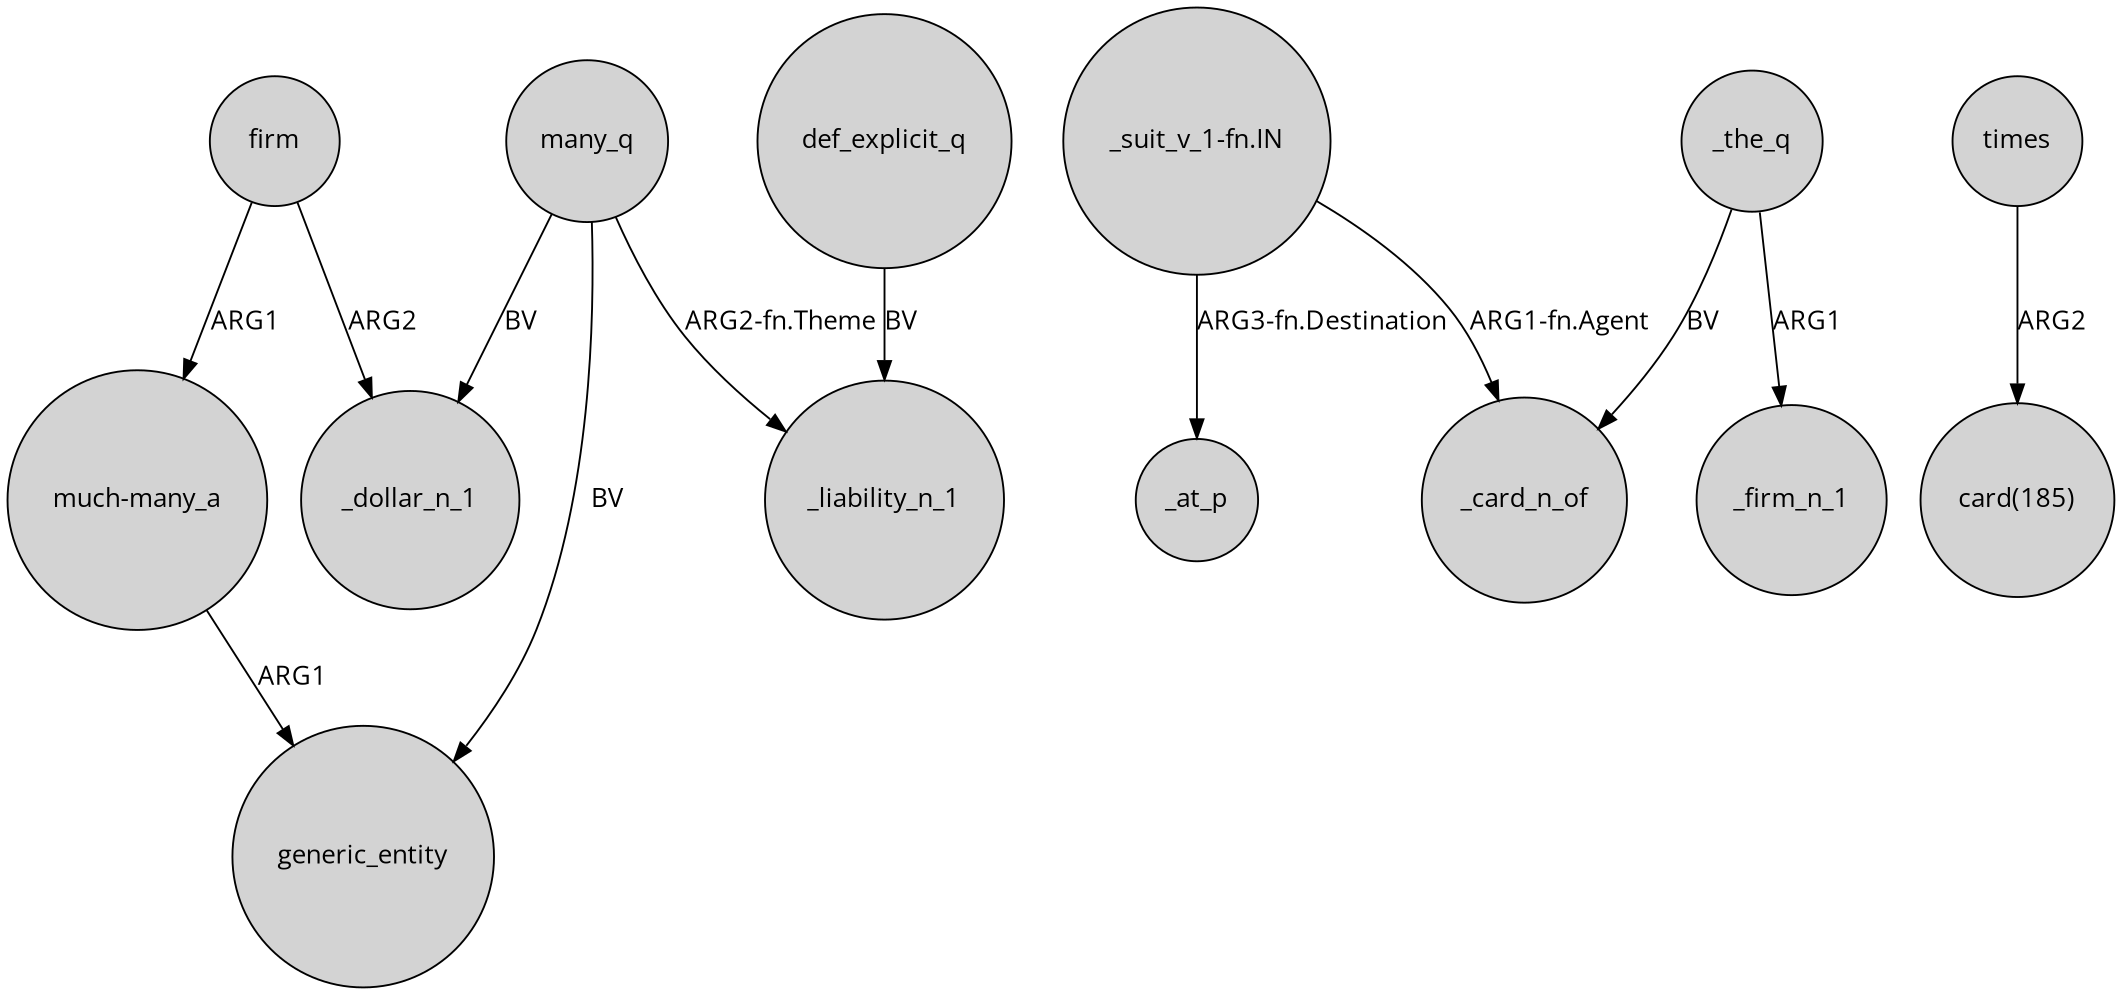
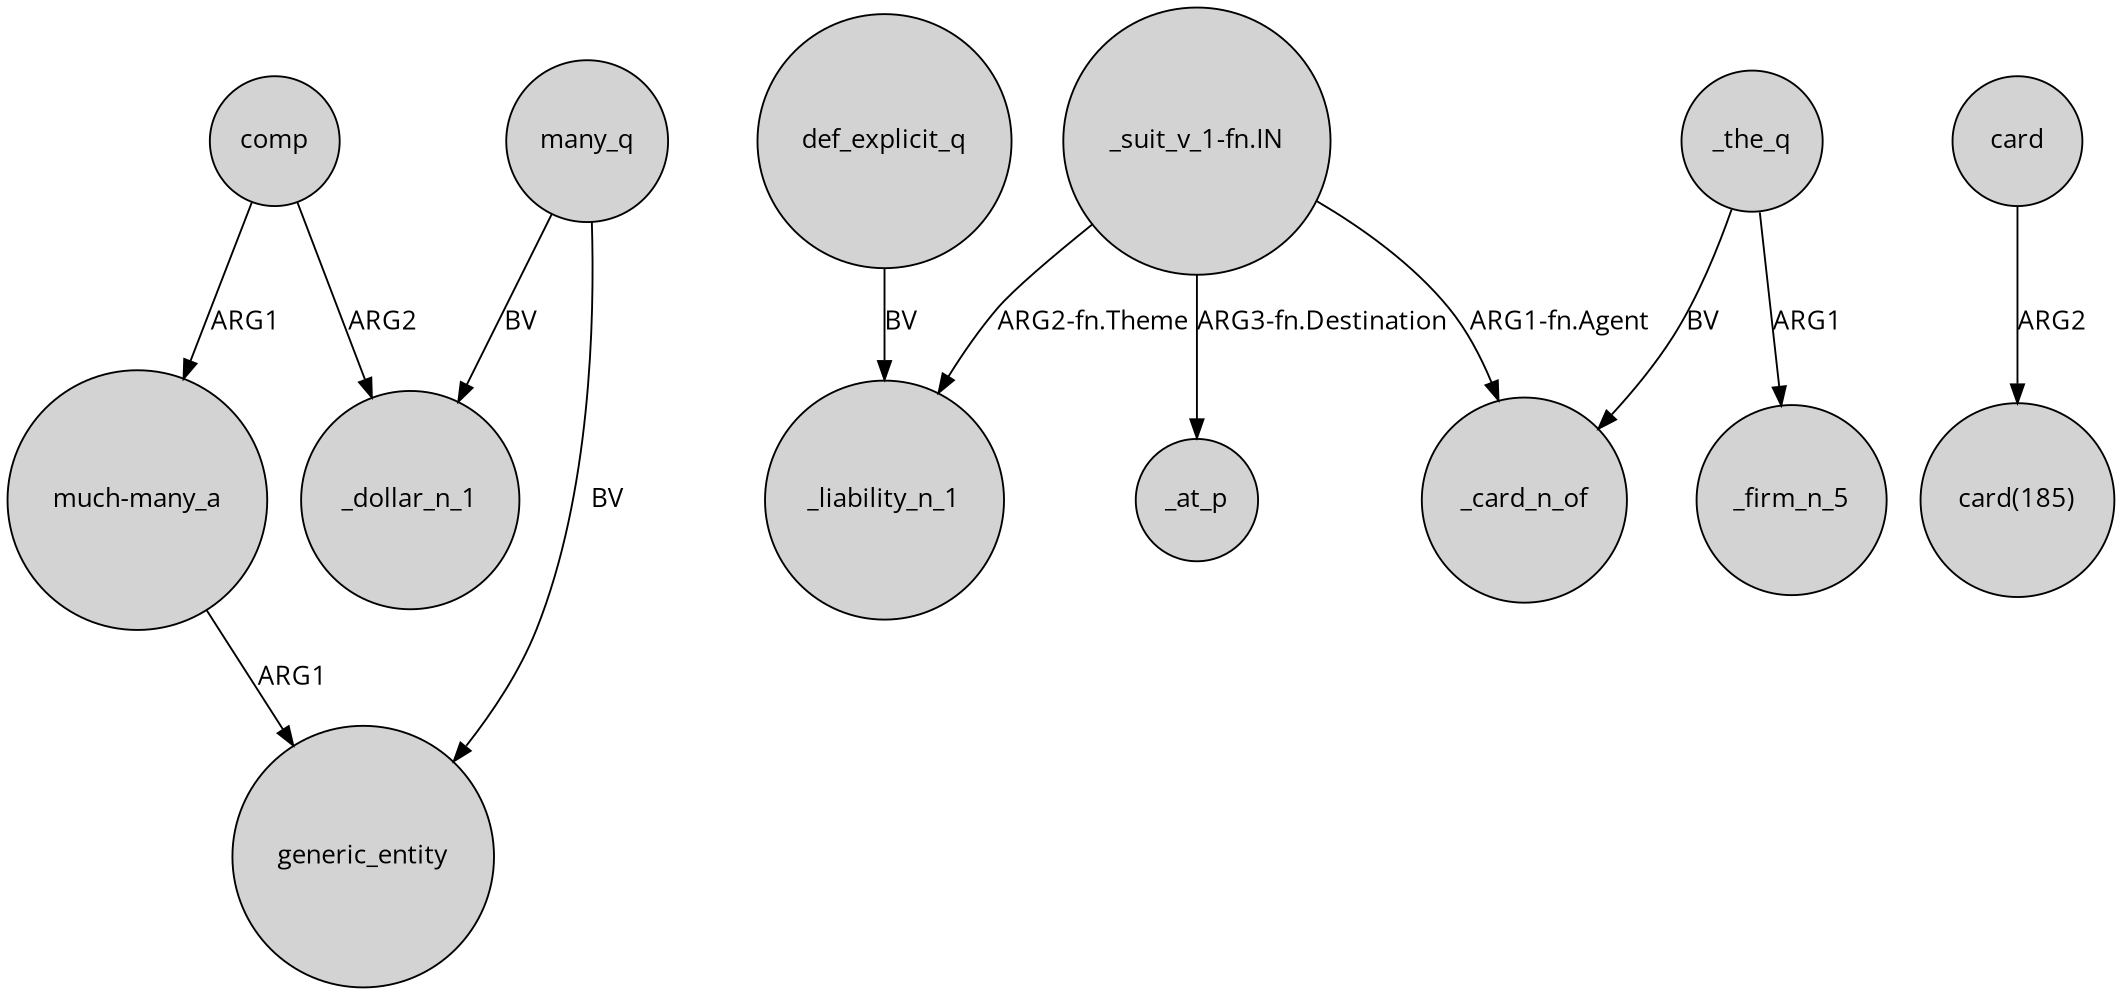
node "firm": label "firm" -> "comp"
node "times": label "times" -> "card"
edge "many_q" -> "_liability_n_1": now "_suit_v_1-fn.IN" -> "_liability_n_1"
node "_firm_n_1": label "_firm_n_1" -> "_firm_n_5"
